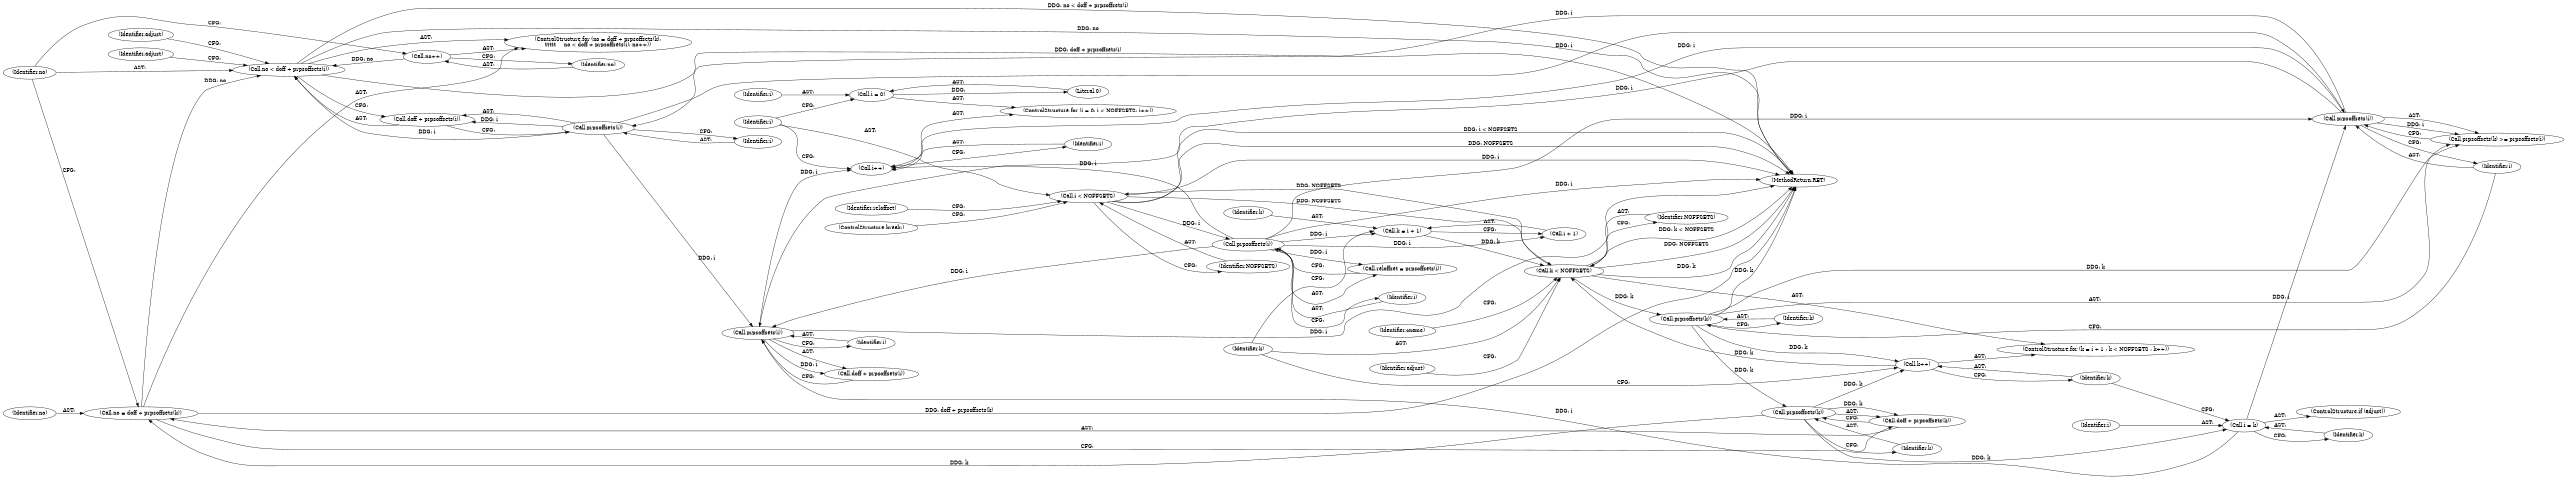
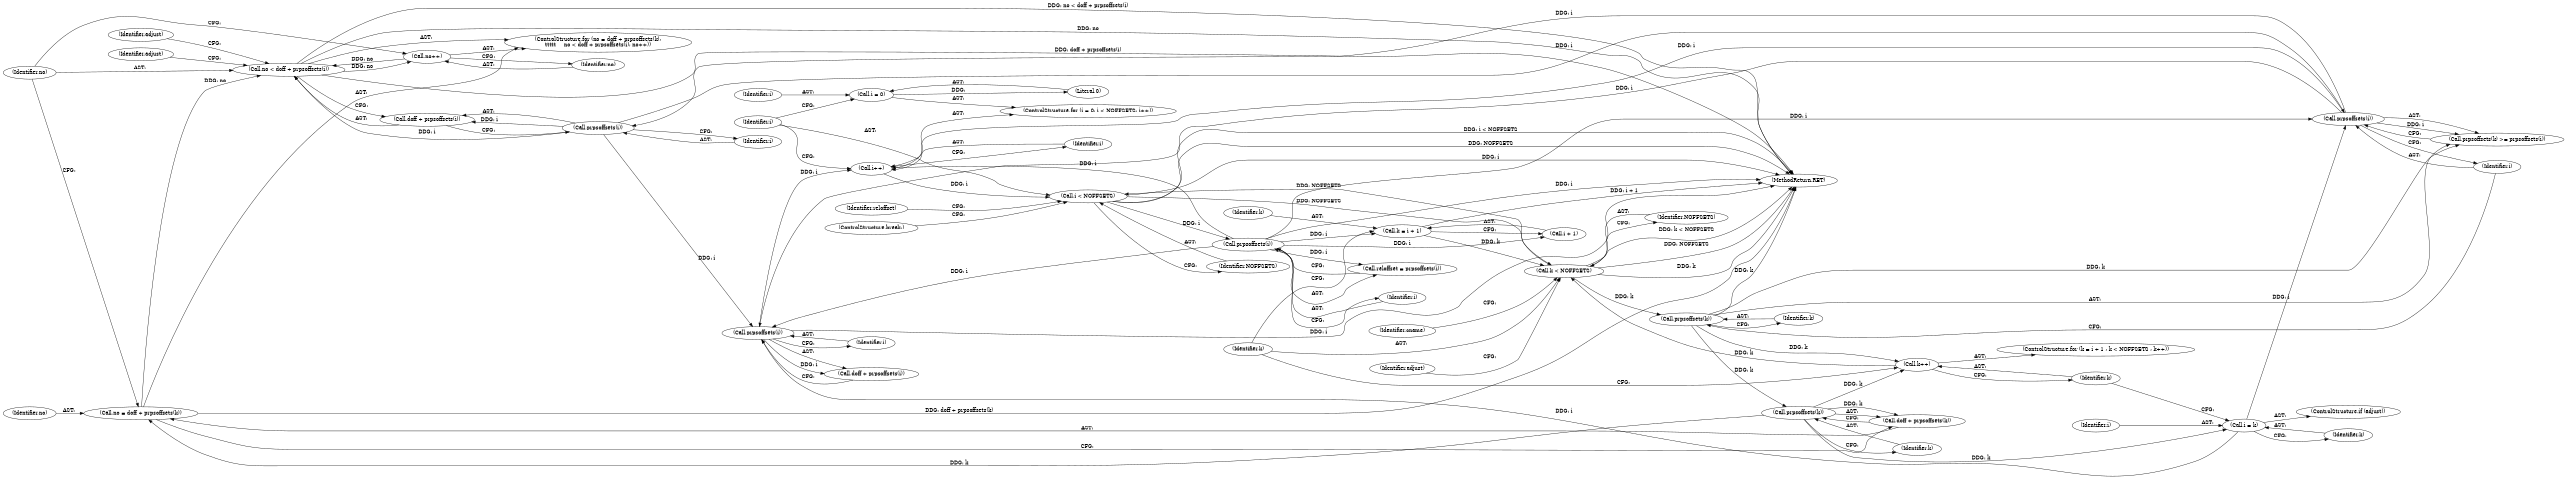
edge "(Call,no < doff + prpsoffsets(i))" -> "(Call,no++)": added, label "DDG: no"
edge "(Call,i++)" -> "(Call,i < NOFFSETS)": added, label "DDG: i"
edge "(Call,k = i + 1)" -> "(MethodReturn,RET)": added, label "DDG: i + 1"
edge "(Call,k < NOFFSETS)" -> "(ControlStructure,for (k = i + 1 ; k < NOFFSETS ; k++))": removed, label "AST:"
